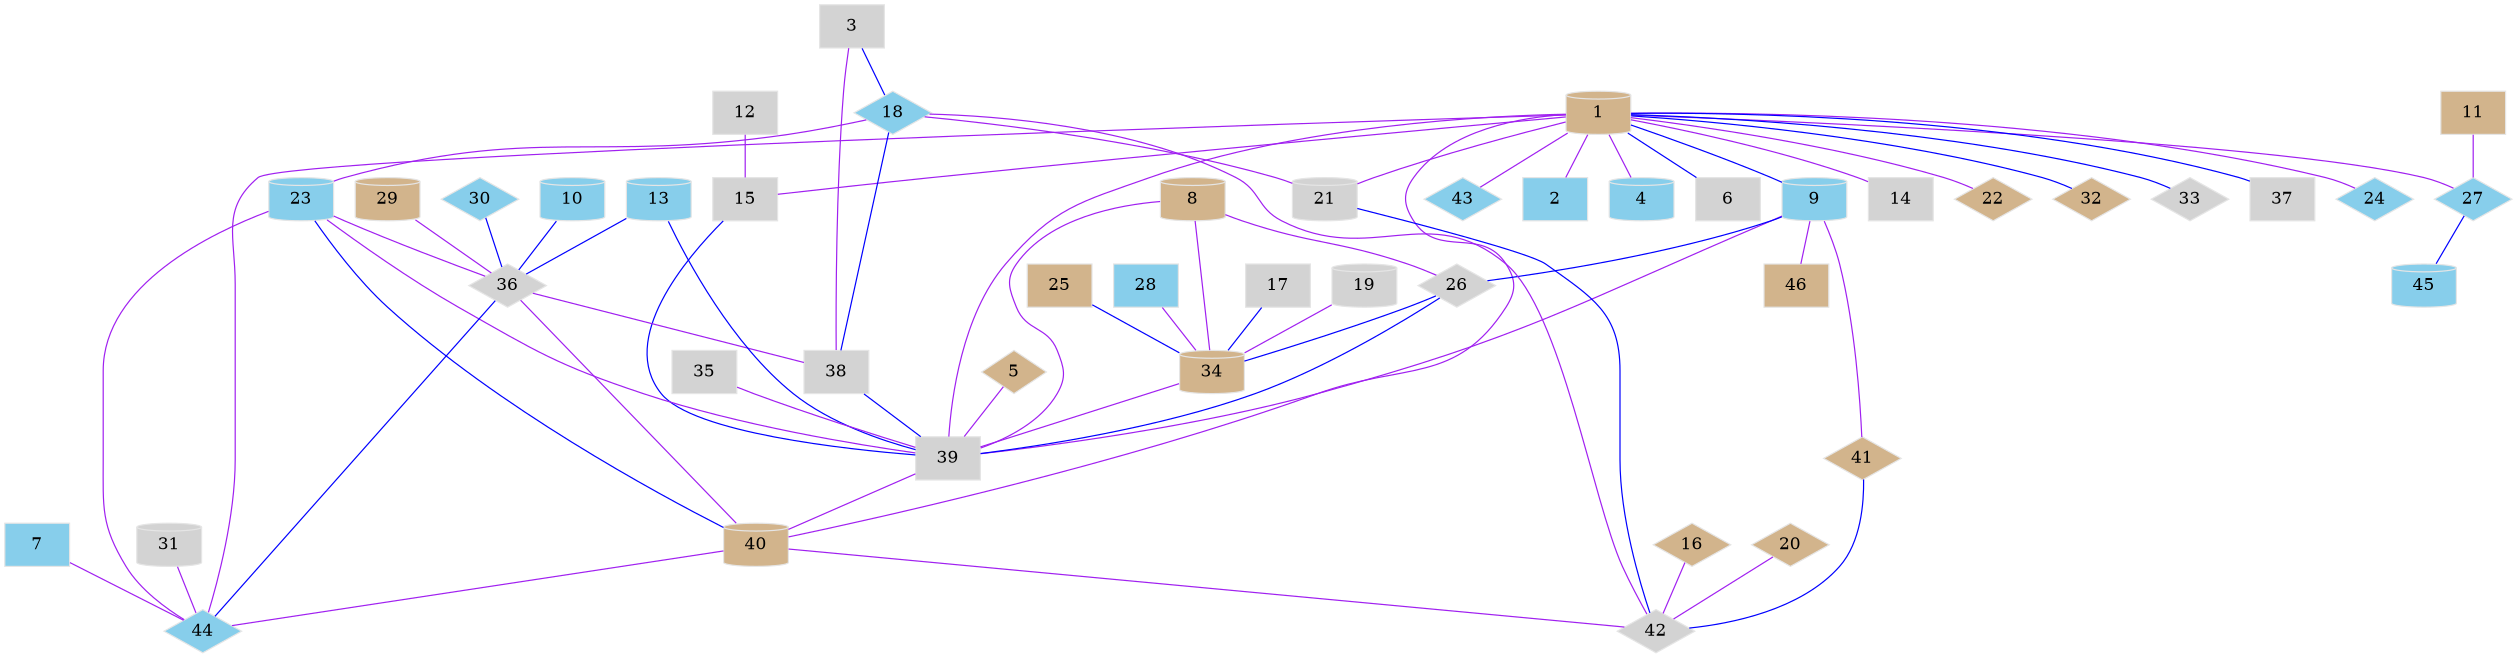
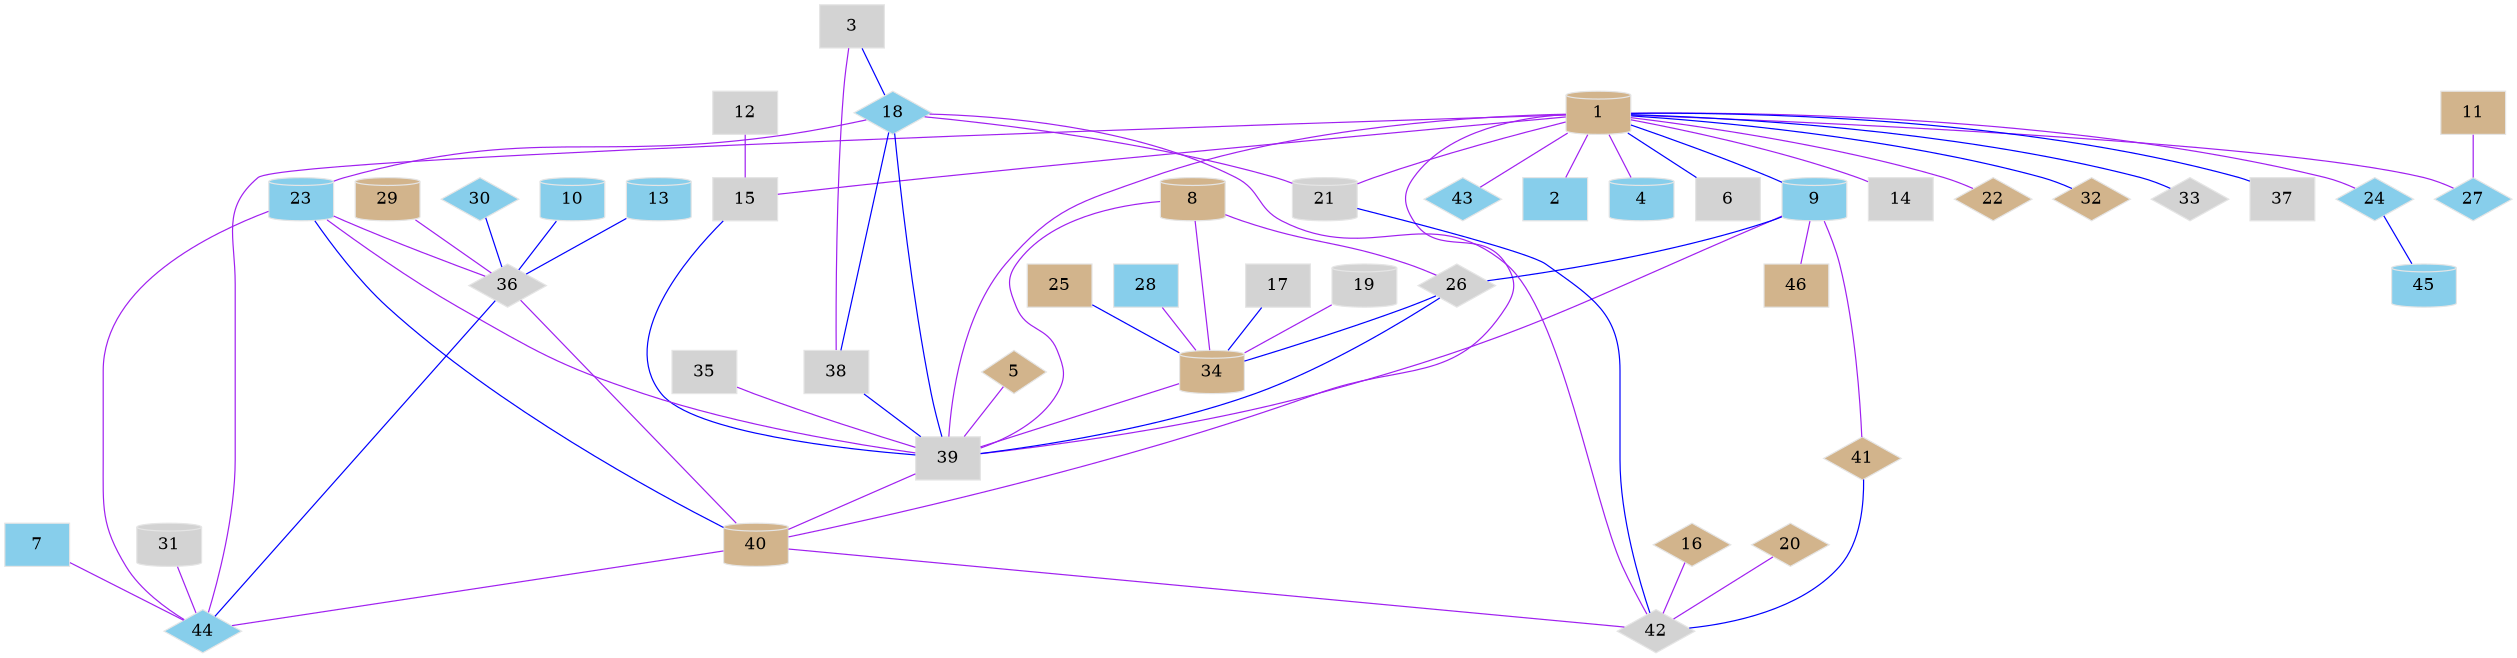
edge "27" -- "45": now "24" -- "45"
edge "36" -- "38": removed
edge "13" -- "39": now "18" -- "39"
